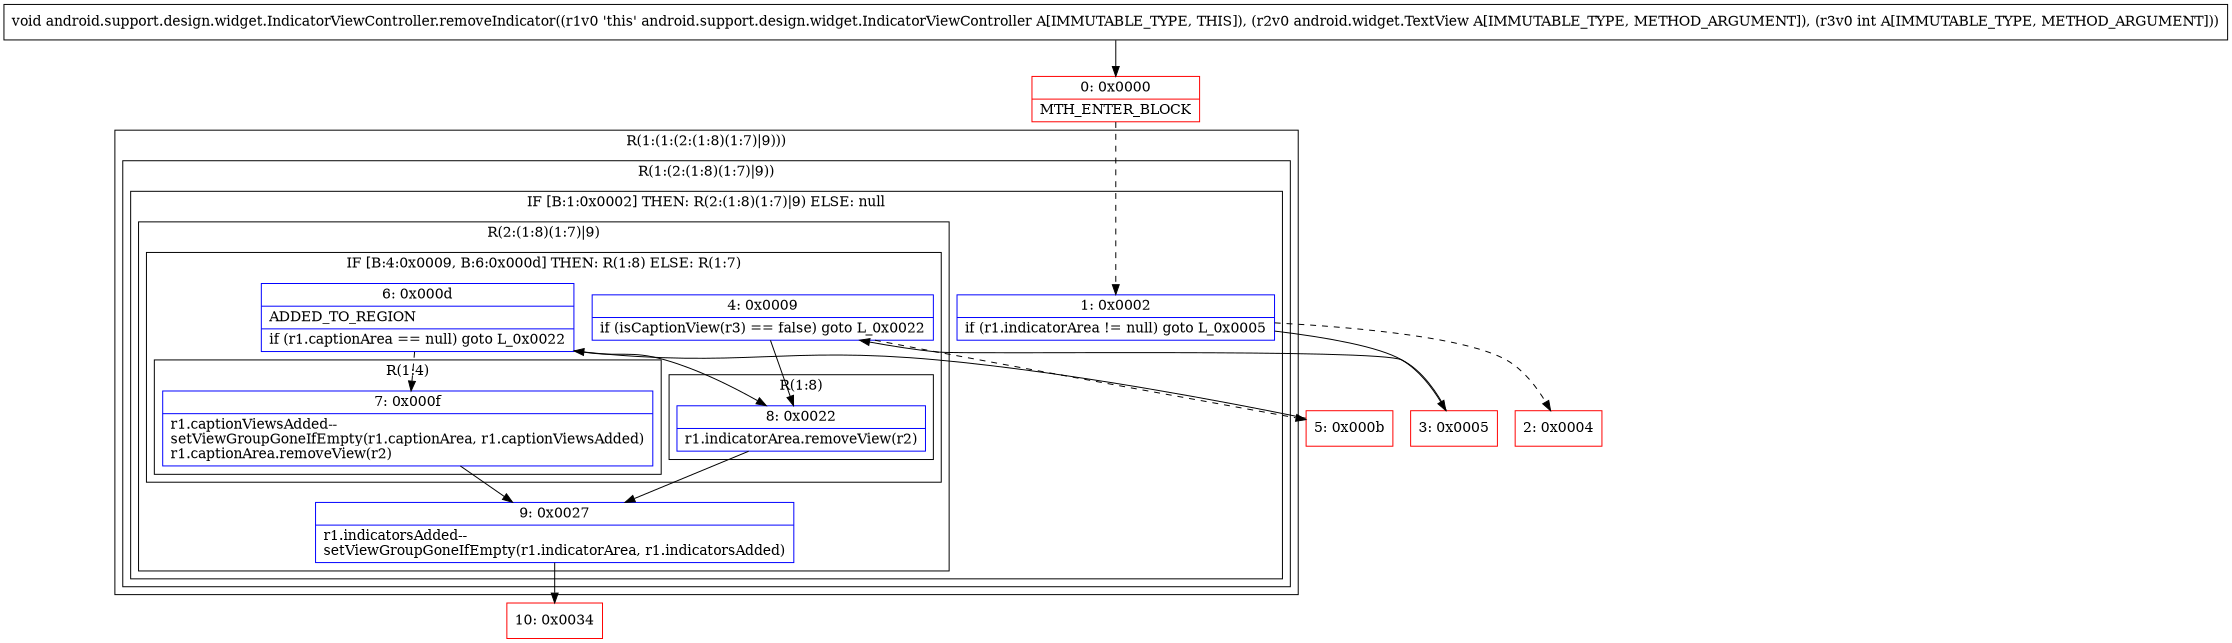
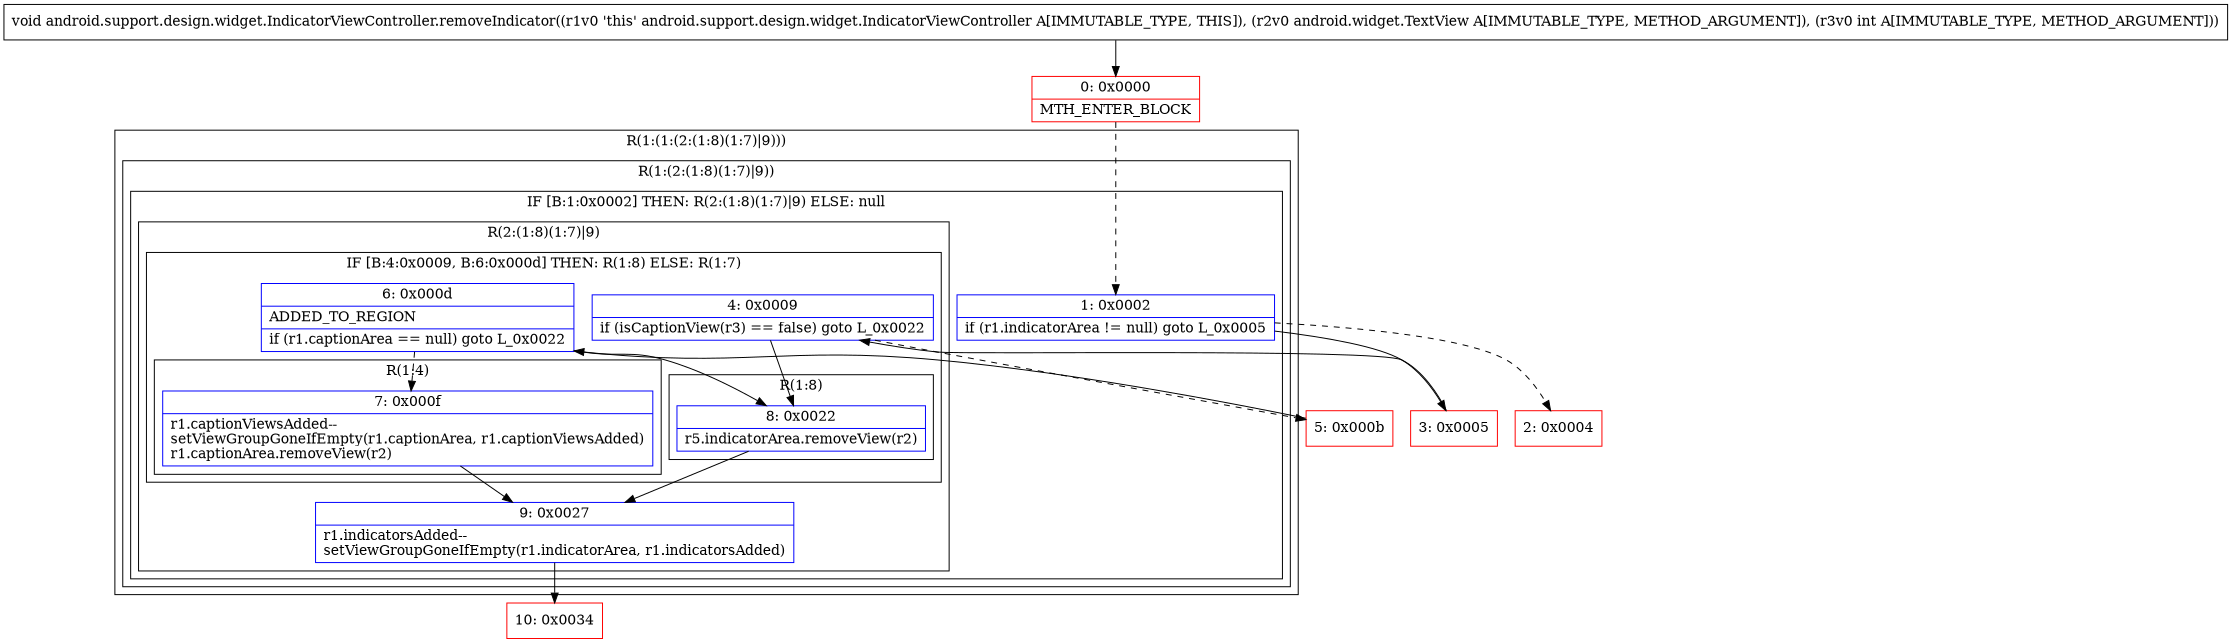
node "8: 0x0022": text "r1.indicatorArea.removeView(r2)" -> "r5.indicatorArea.removeView(r2)"
